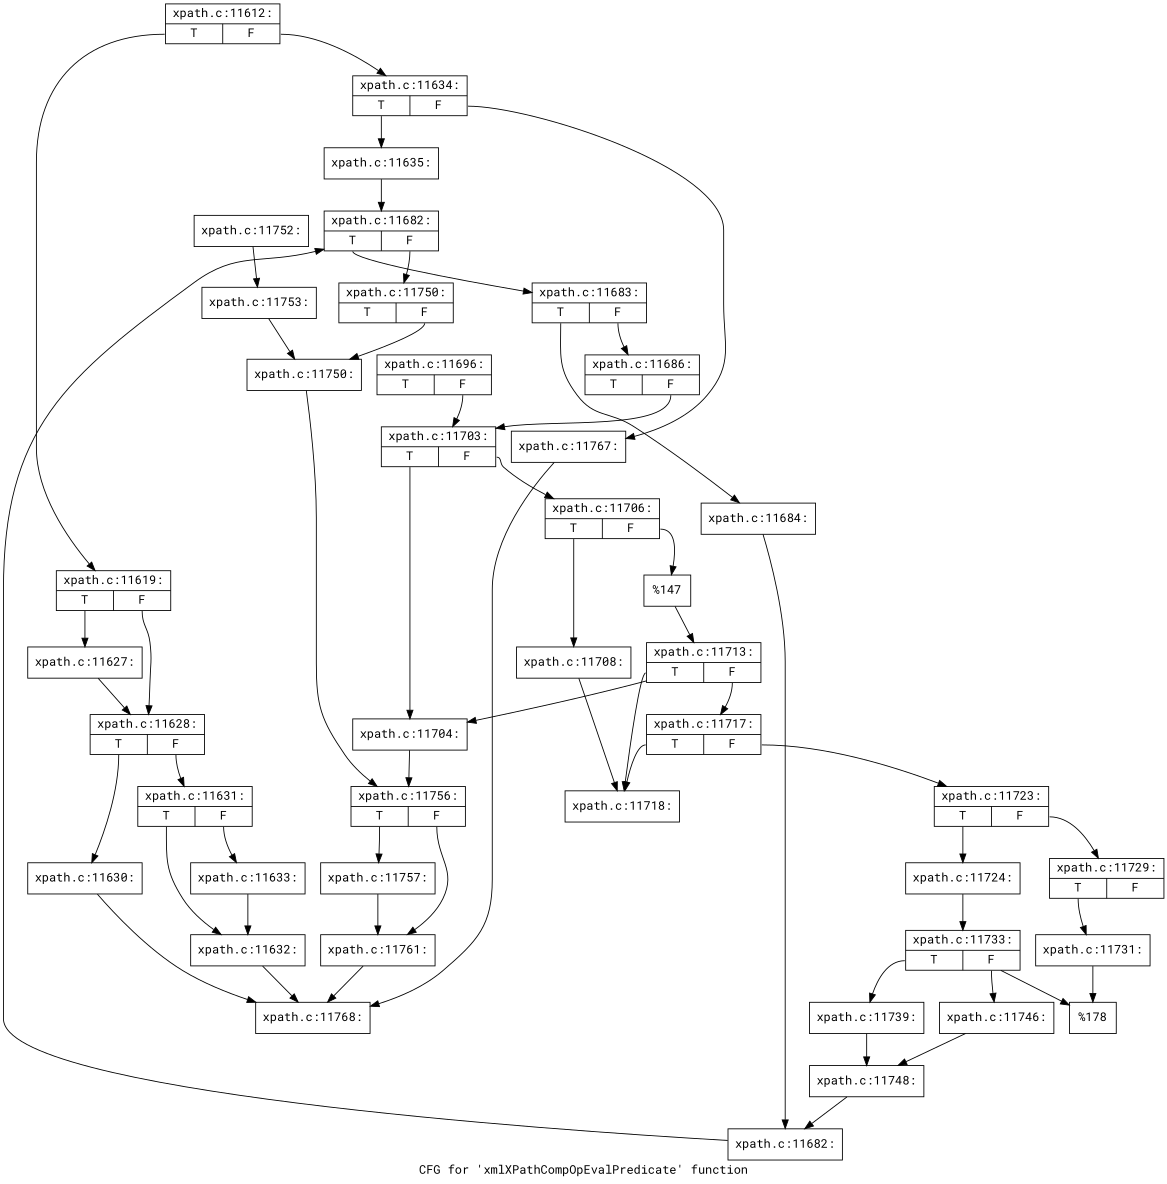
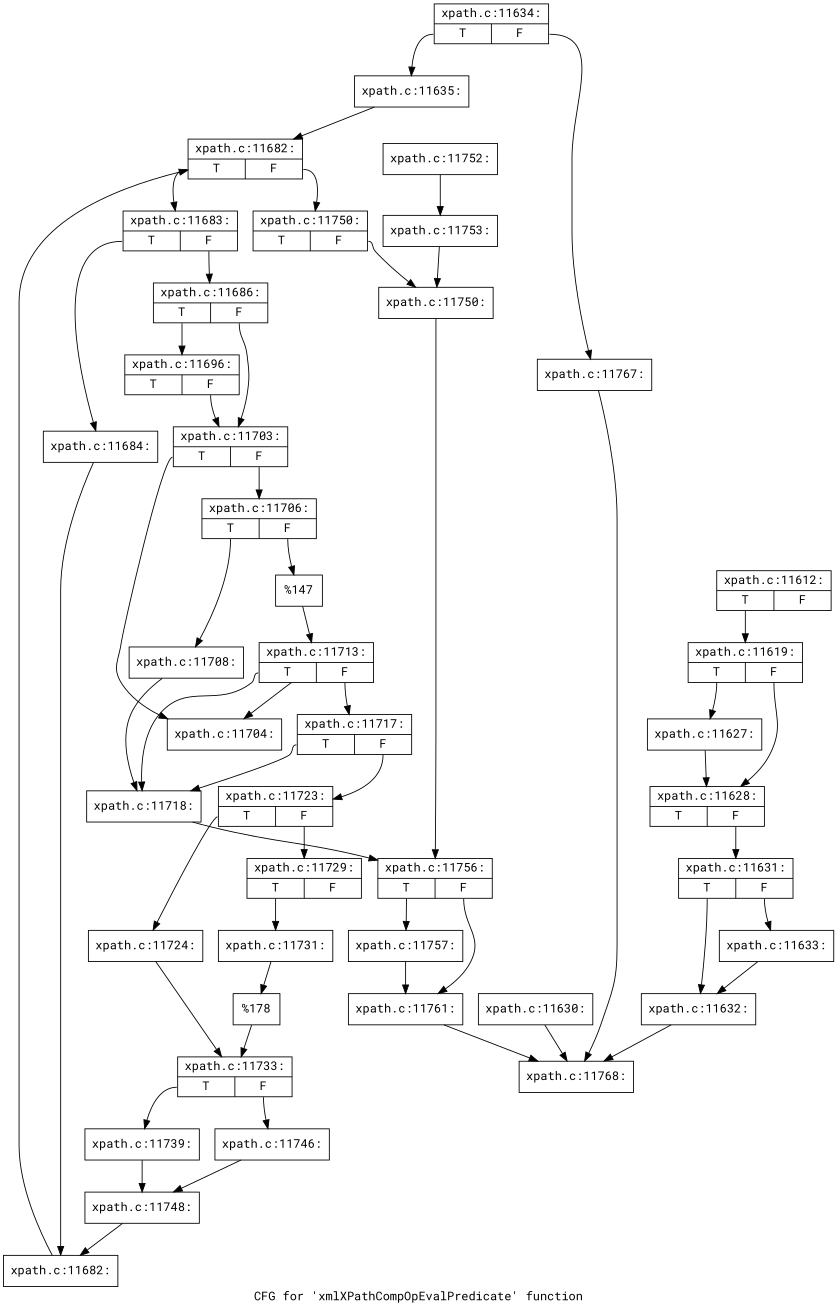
edge "xpath.c:11612:" -> "xpath.c:11634:": removed
edge "xpath.c:11686:" -> "xpath.c:11696:": added
edge "xpath.c:11704:" -> "xpath.c:11756:": now "xpath.c:11718:" -> "xpath.c:11756:"
edge "xpath.c:11628:" -> "xpath.c:11630:": removed
edge "xpath.c:11733:" -> "%178": reversed
